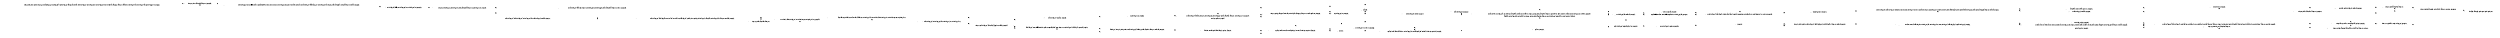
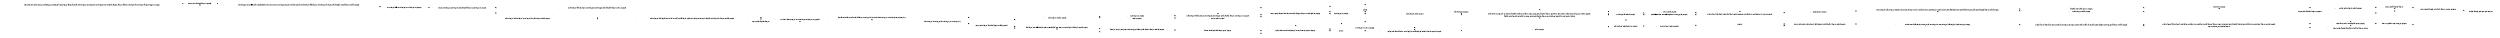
node "'cmp eax, 0x3', 'je 0x805209c',": added
node "'mov dword [esp+0x2c], ebp', 'jmp 0x8051efd',": removed
node "'cmp dword [esp+0xc], 0x0', 'je 0x80520b2',": removed
